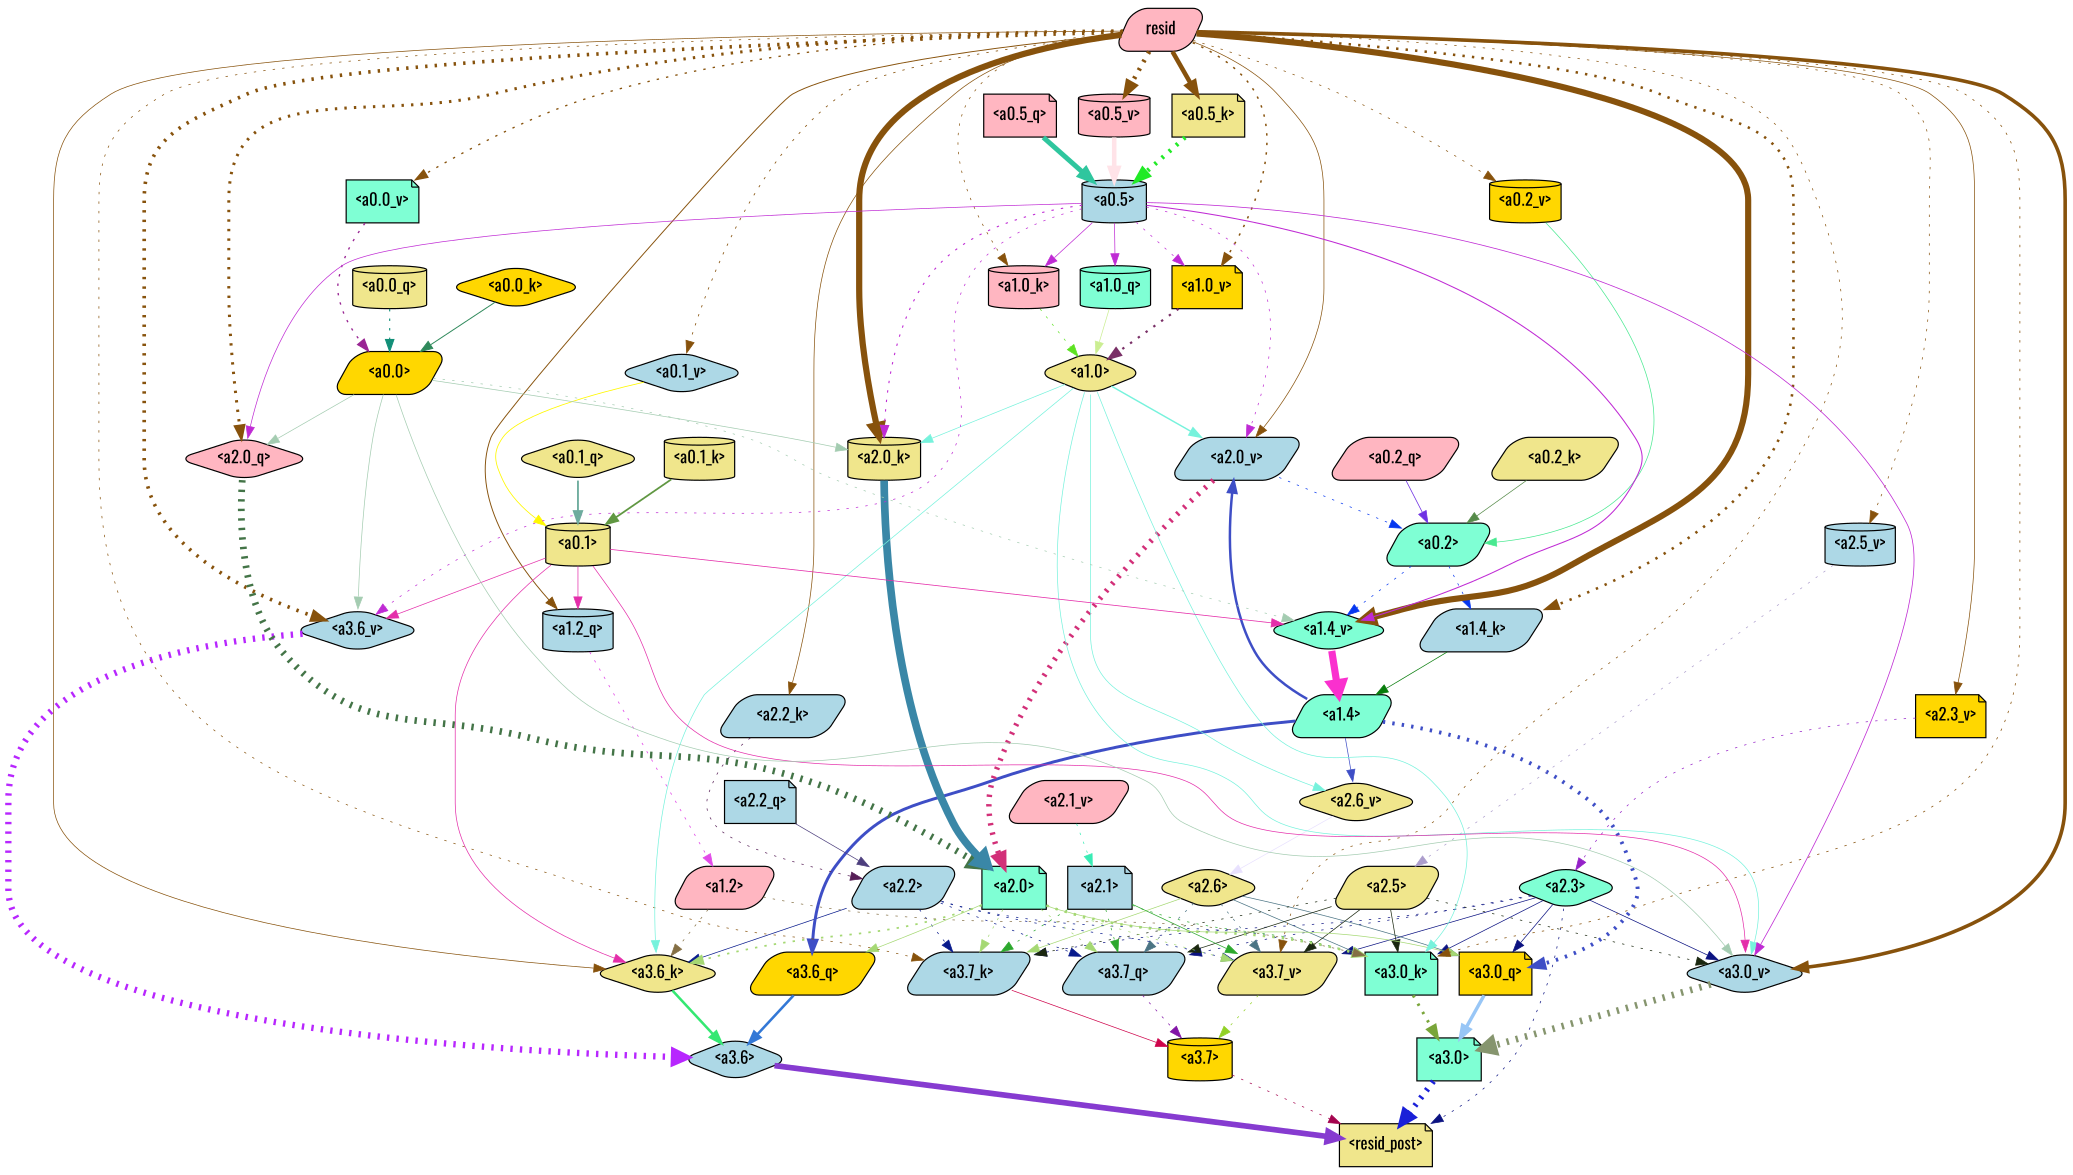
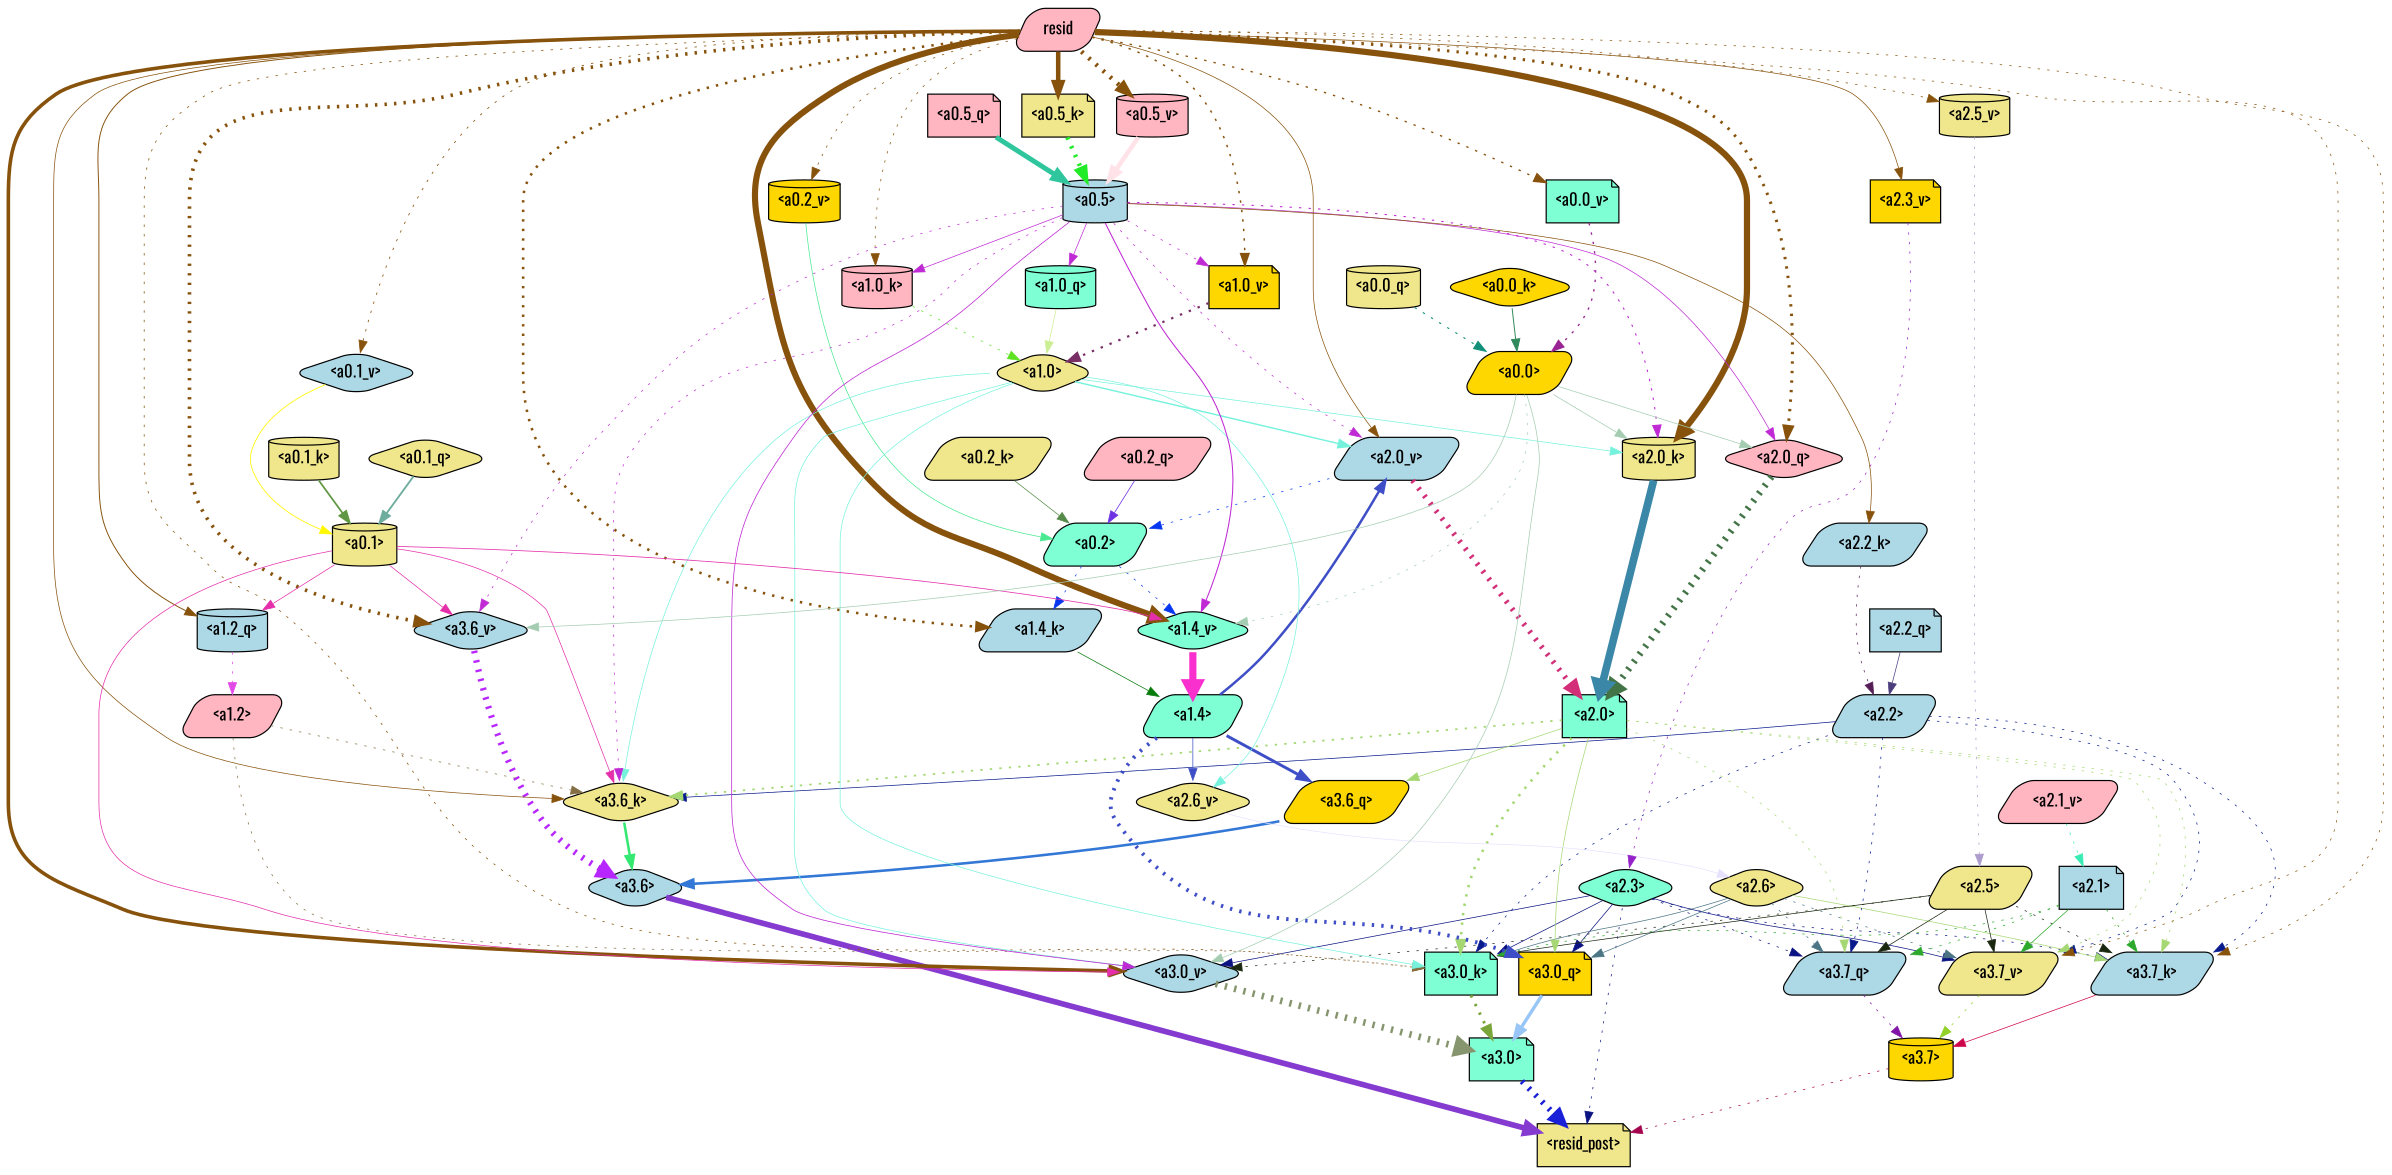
edge "resid" -> "<a2.2_k>": now "<a0.5>" -> "<a2.2_k>"
edge "<a0.5>" -> "<a3.6_k>": added
node "<a2.5_v>": fillcolor lightblue -> khaki
